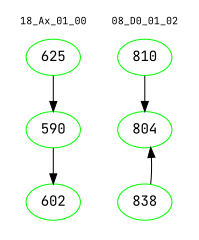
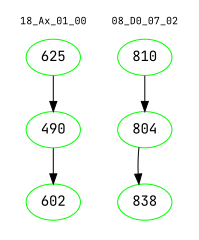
cluster "08_D0_01_02": label "08_D0_01_02" -> "08_D0_07_02"
node "590": label "590" -> "490"
edge "838" -> "804": reversed
